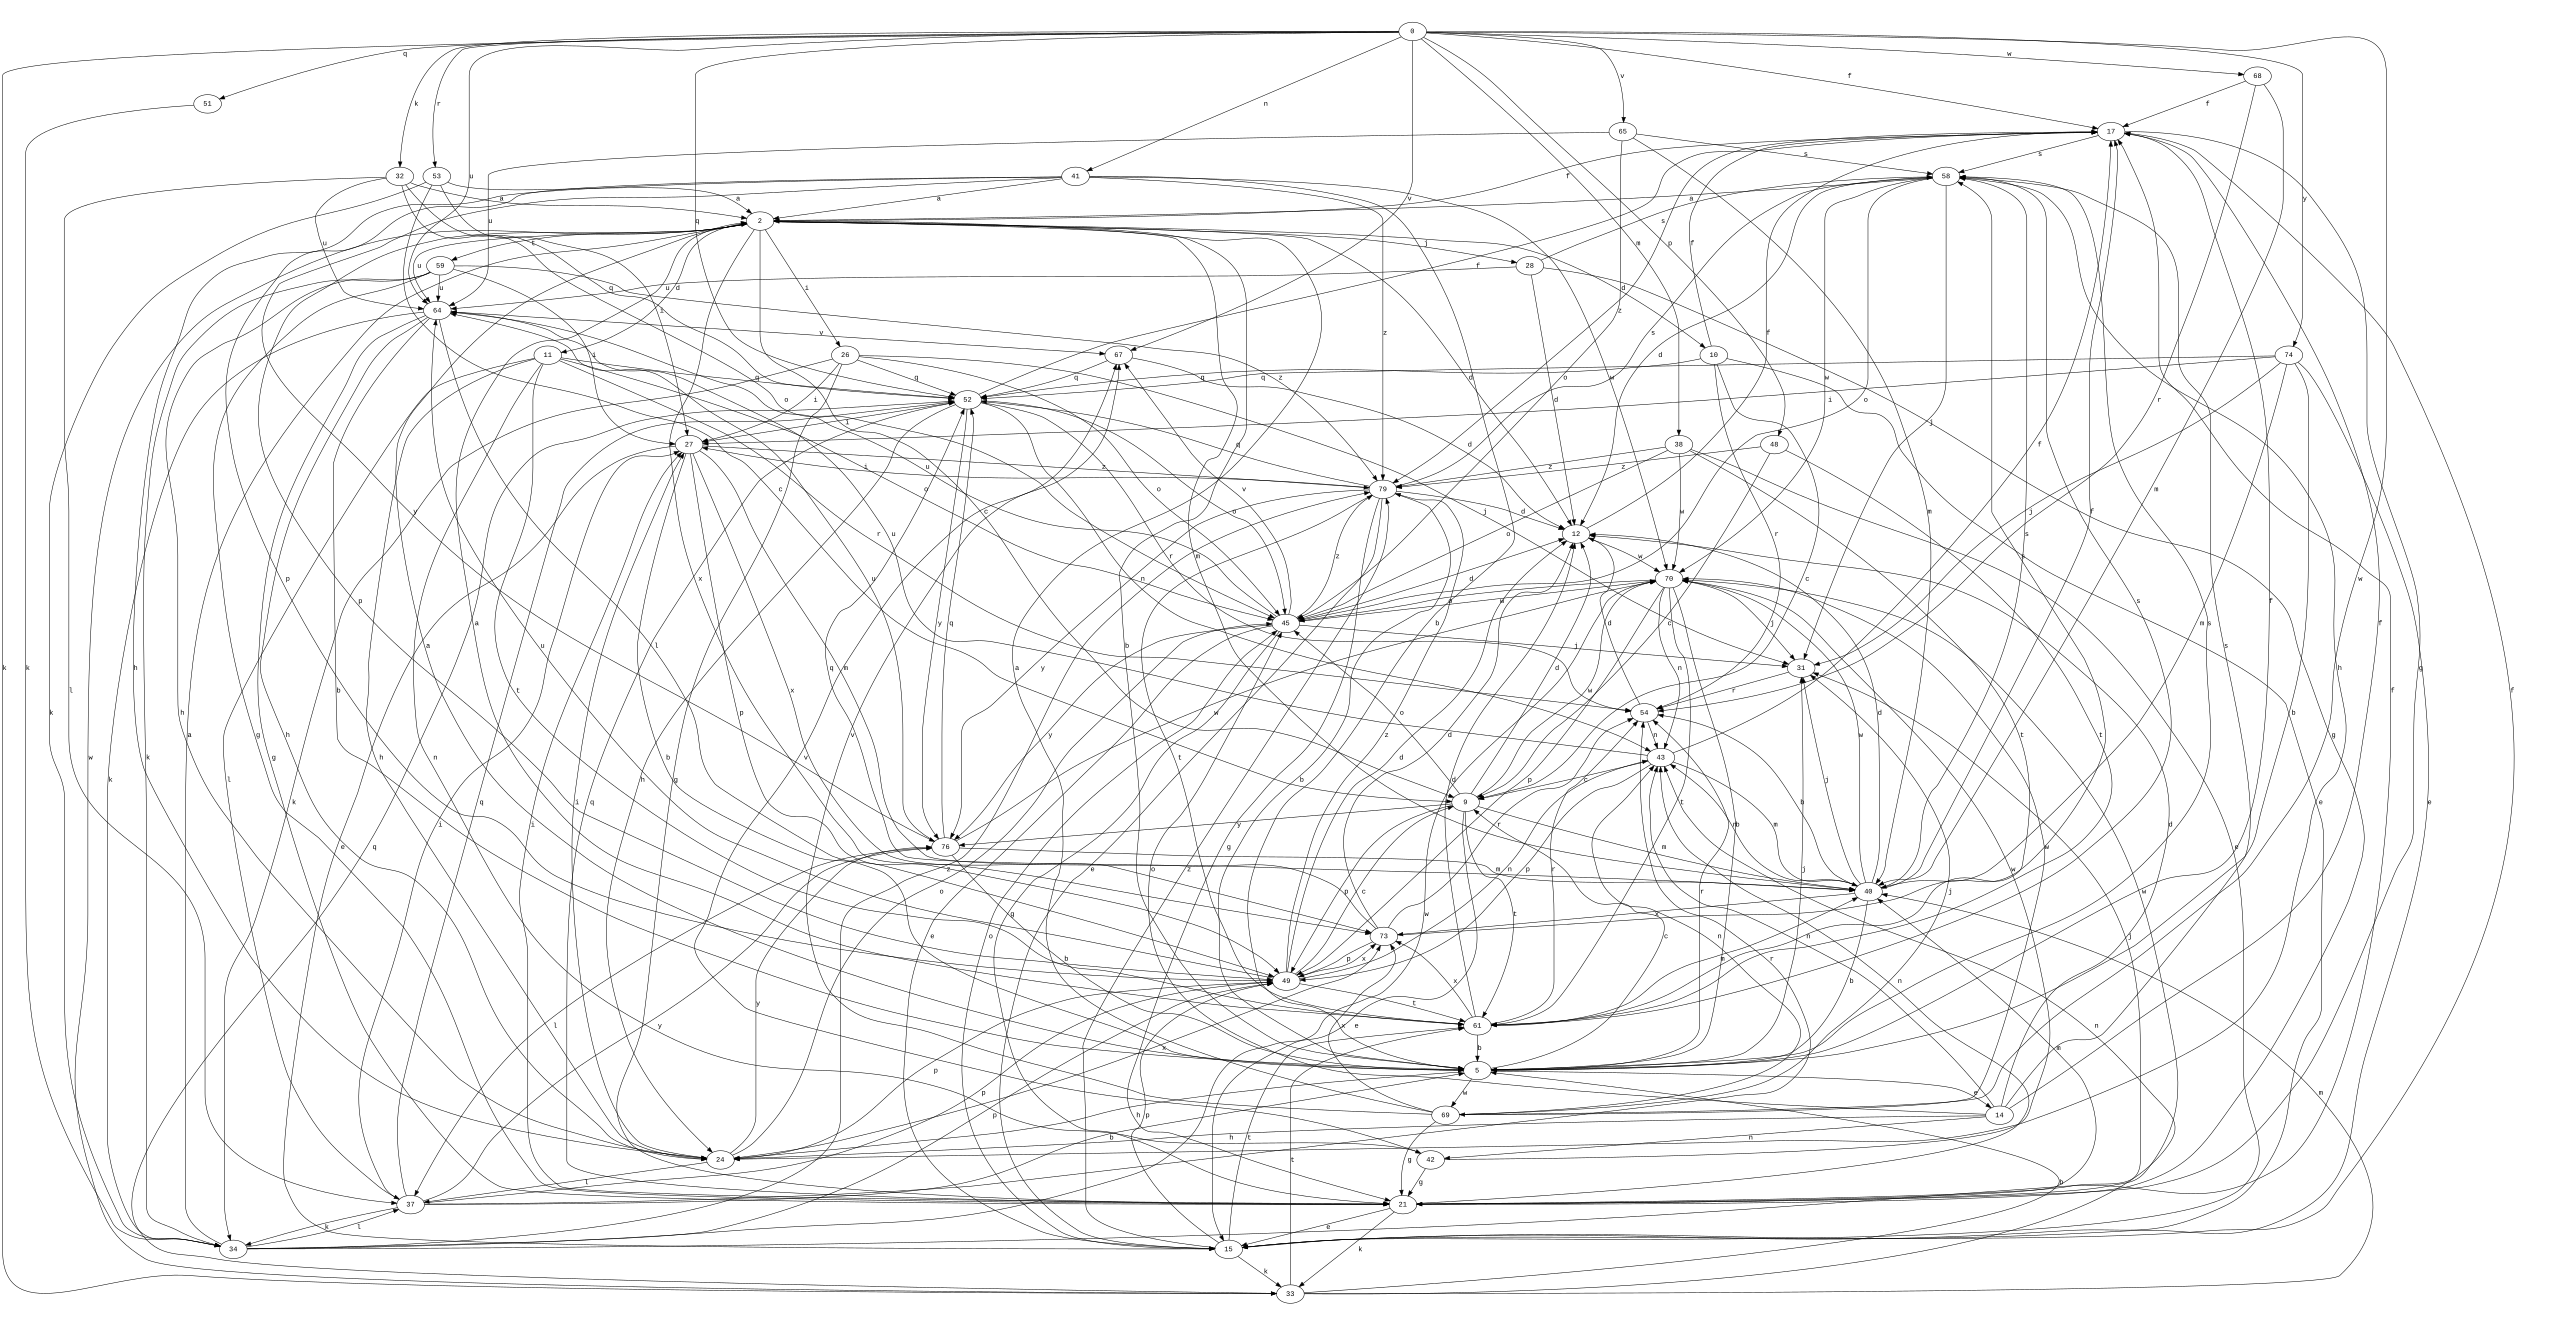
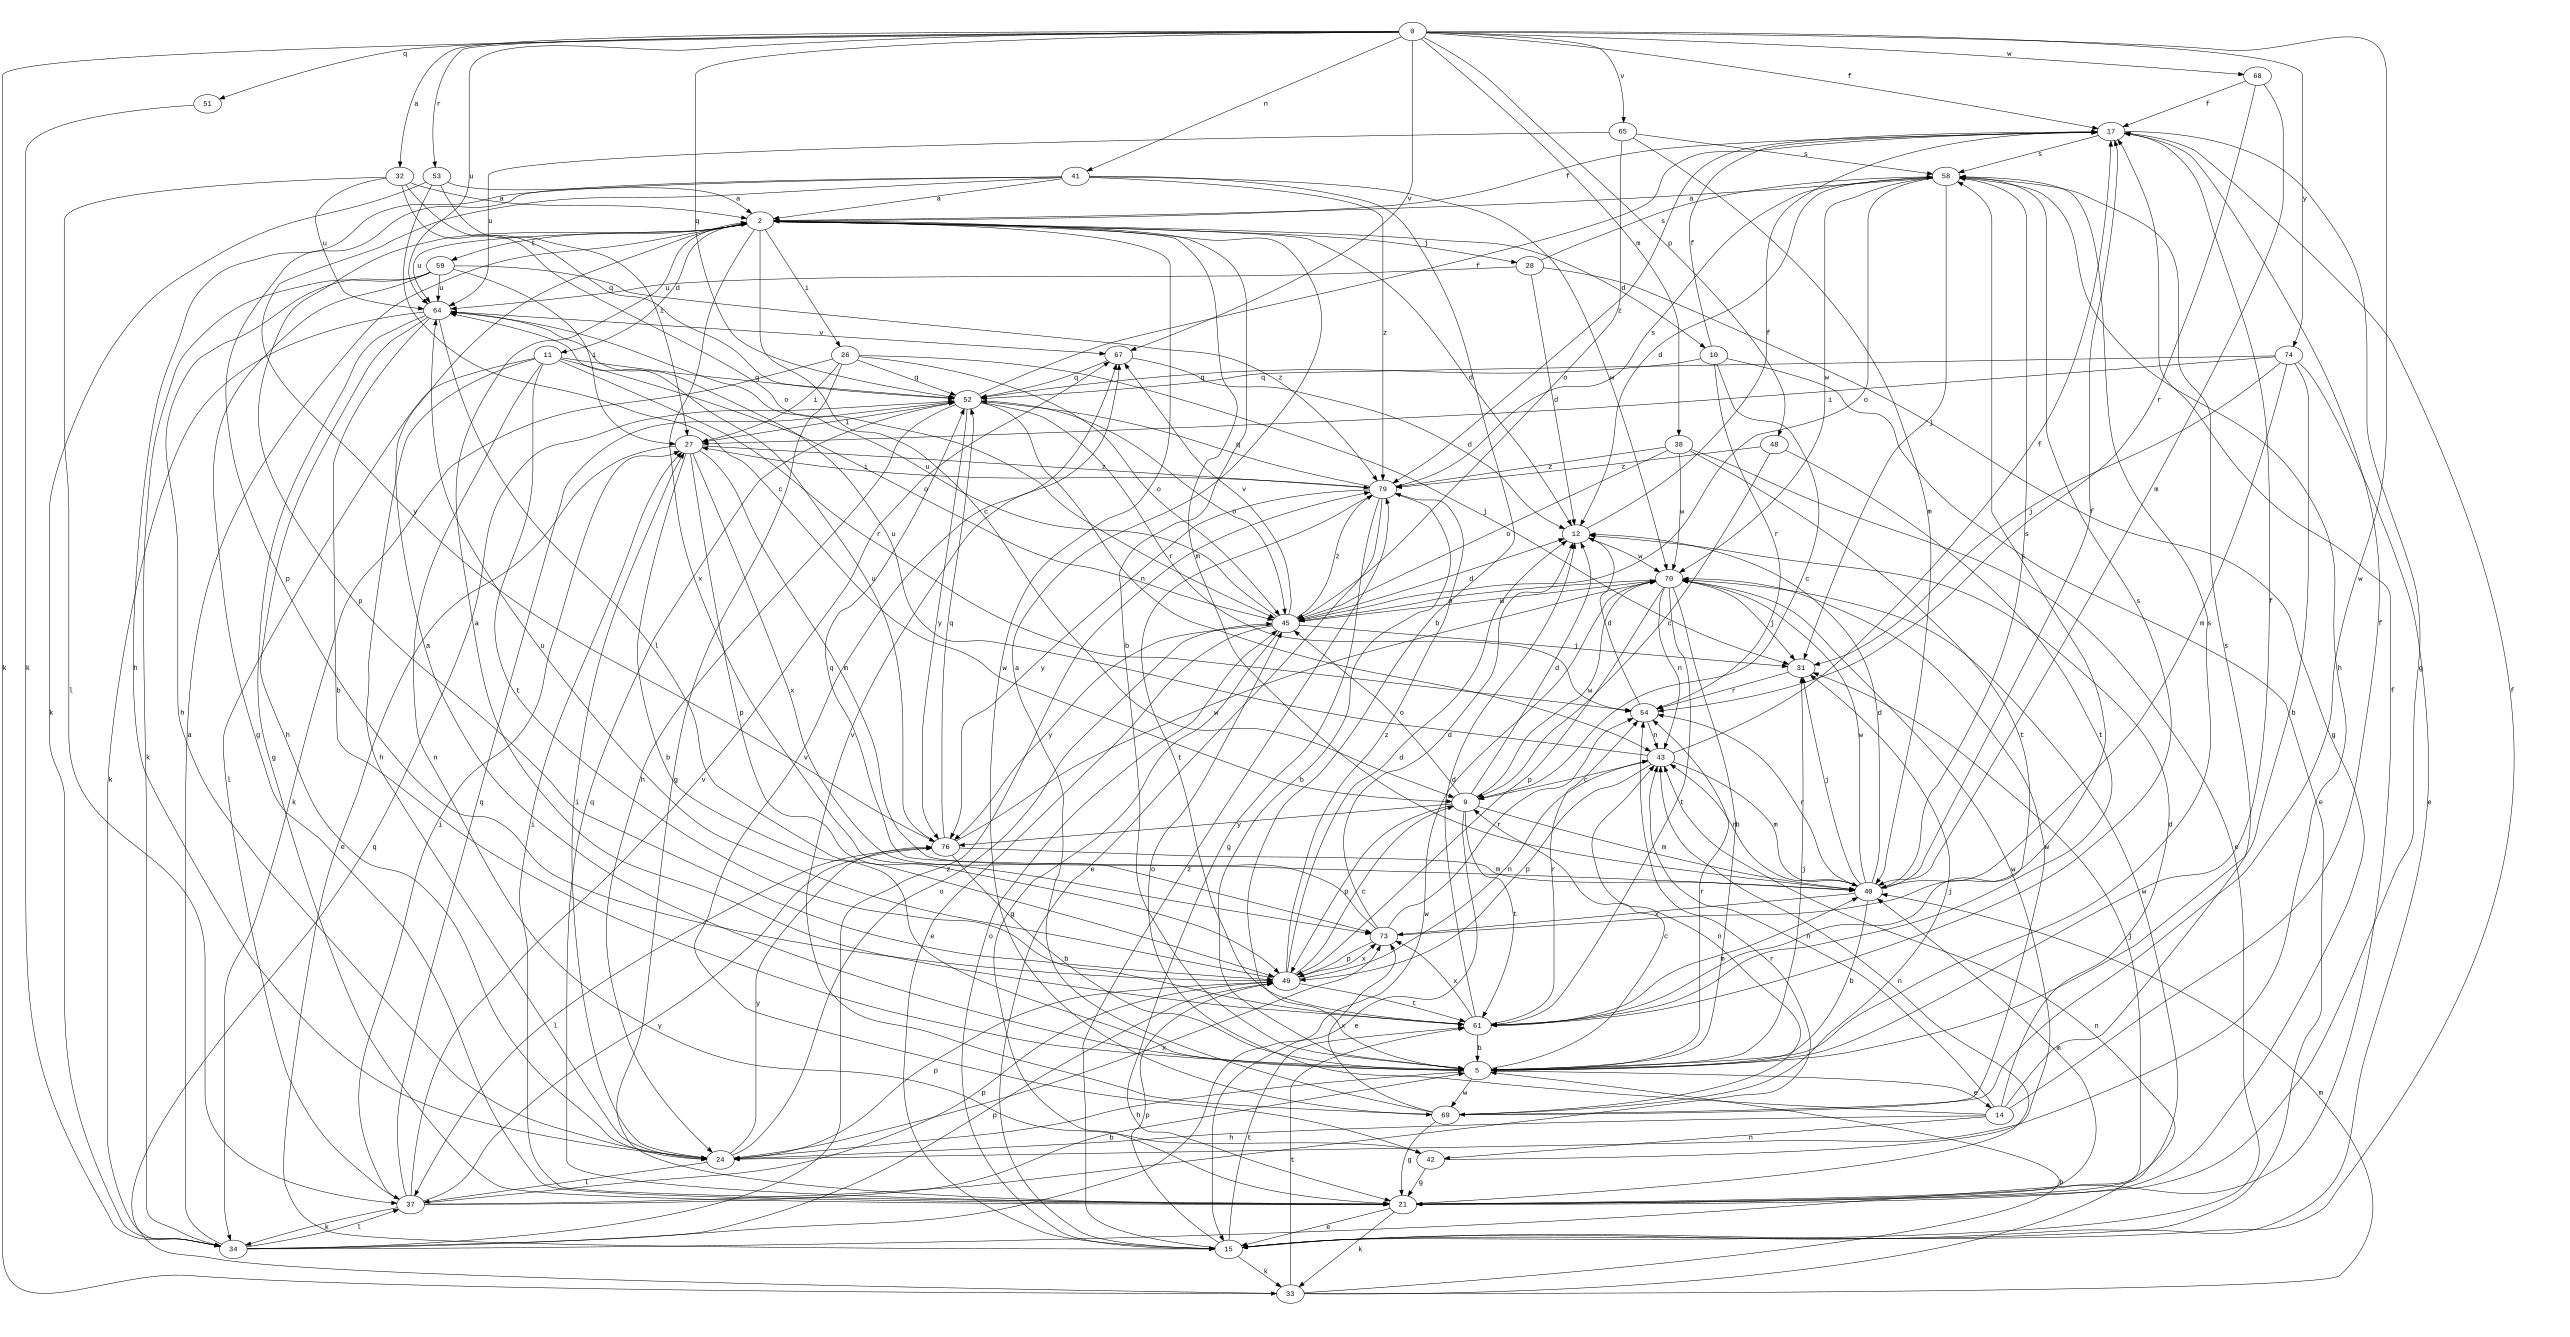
edge "0" -> "32": label "k" -> "a"
edge "79" -> "12": removed, label "d"
edge "37" -> "67": added, label "v"
edge "40" -> "54": label "b" -> "r"
edge "2" -> "33": now "2" -> "69"
